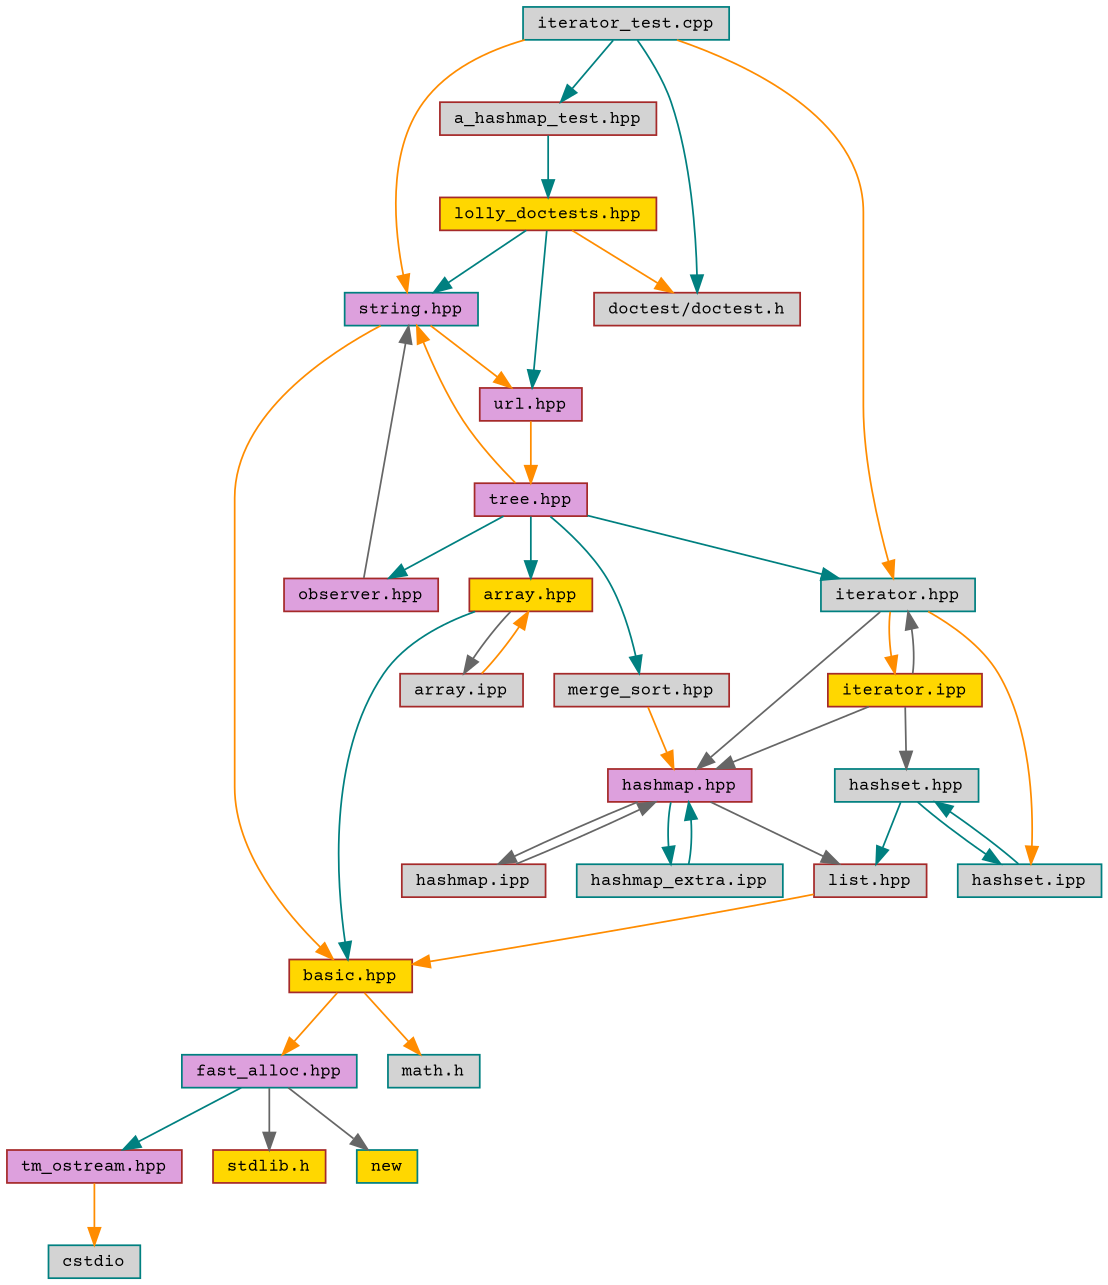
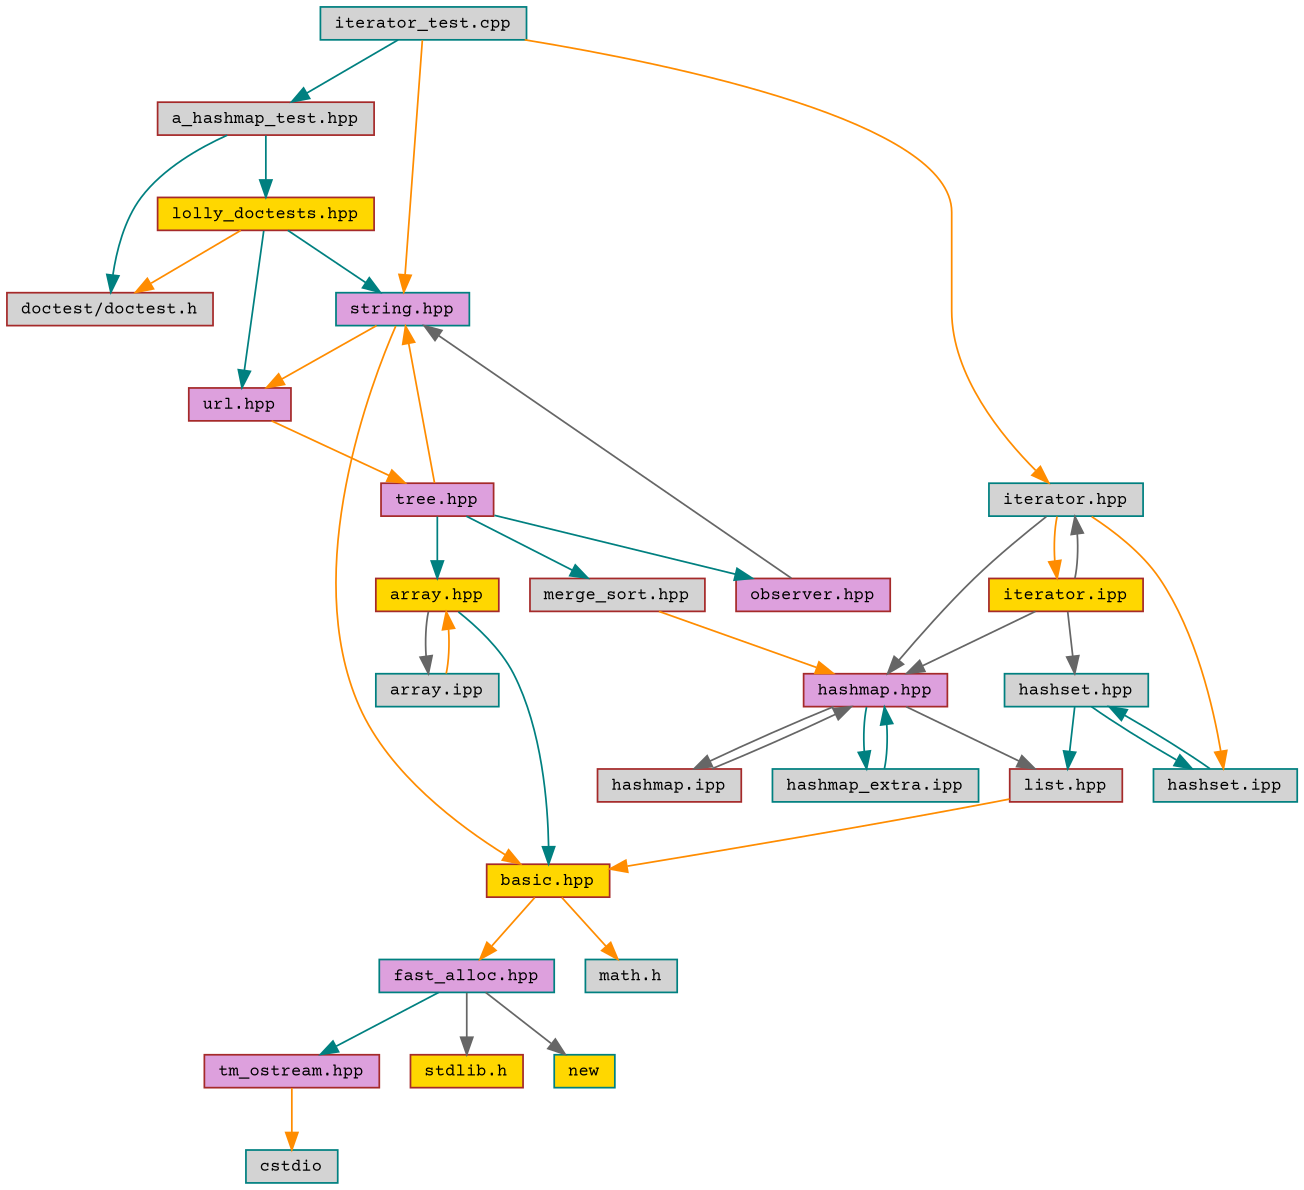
edge "iterator_test.cpp" -> "doctest/doctest.h": now "a_hashmap_test.hpp" -> "doctest/doctest.h"
edge "tree.hpp" -> "iterator.hpp": removed
node "array.ipp": color brown -> teal
